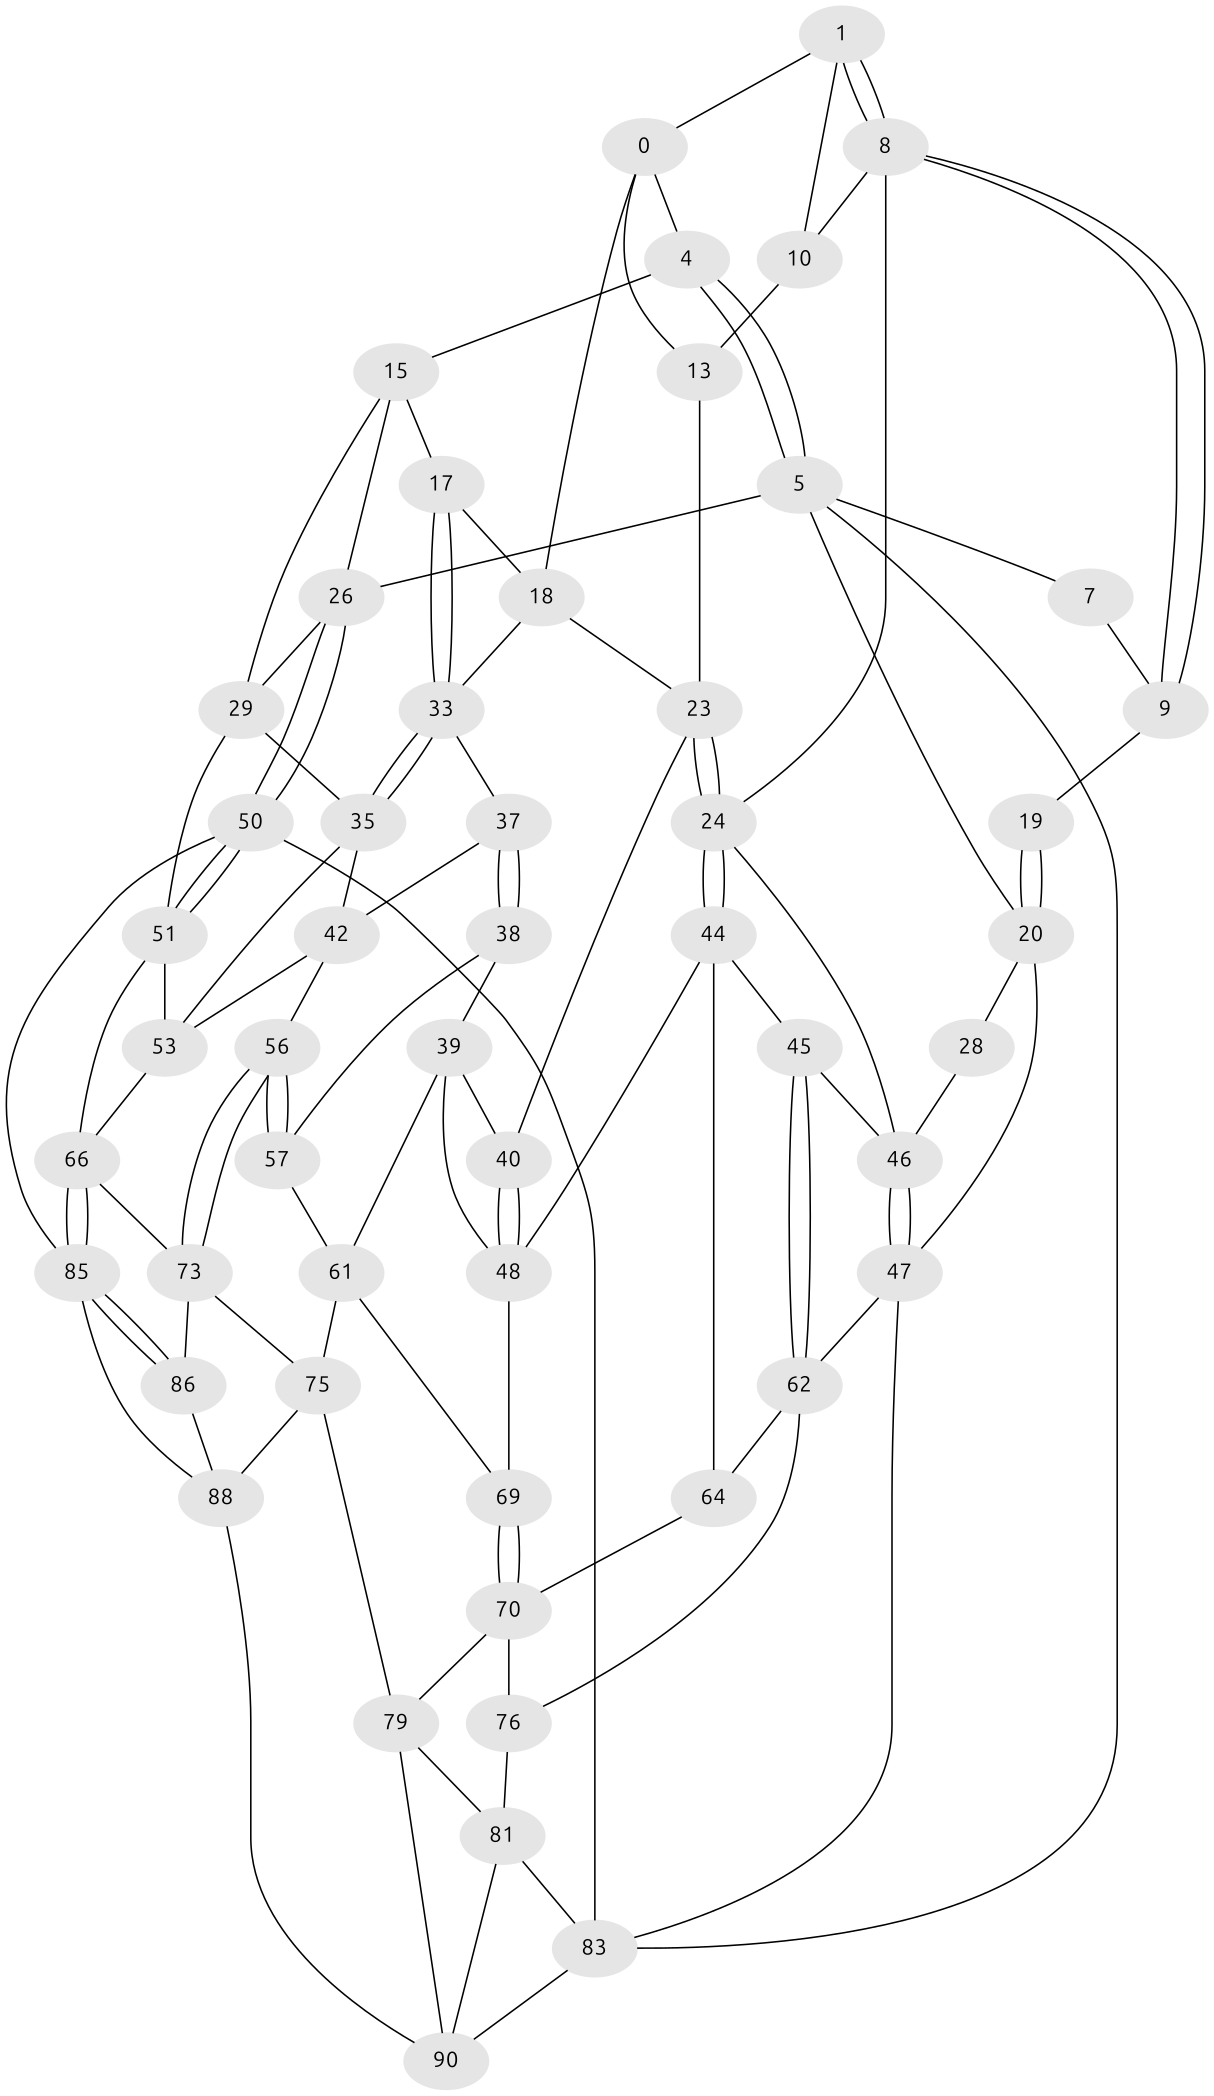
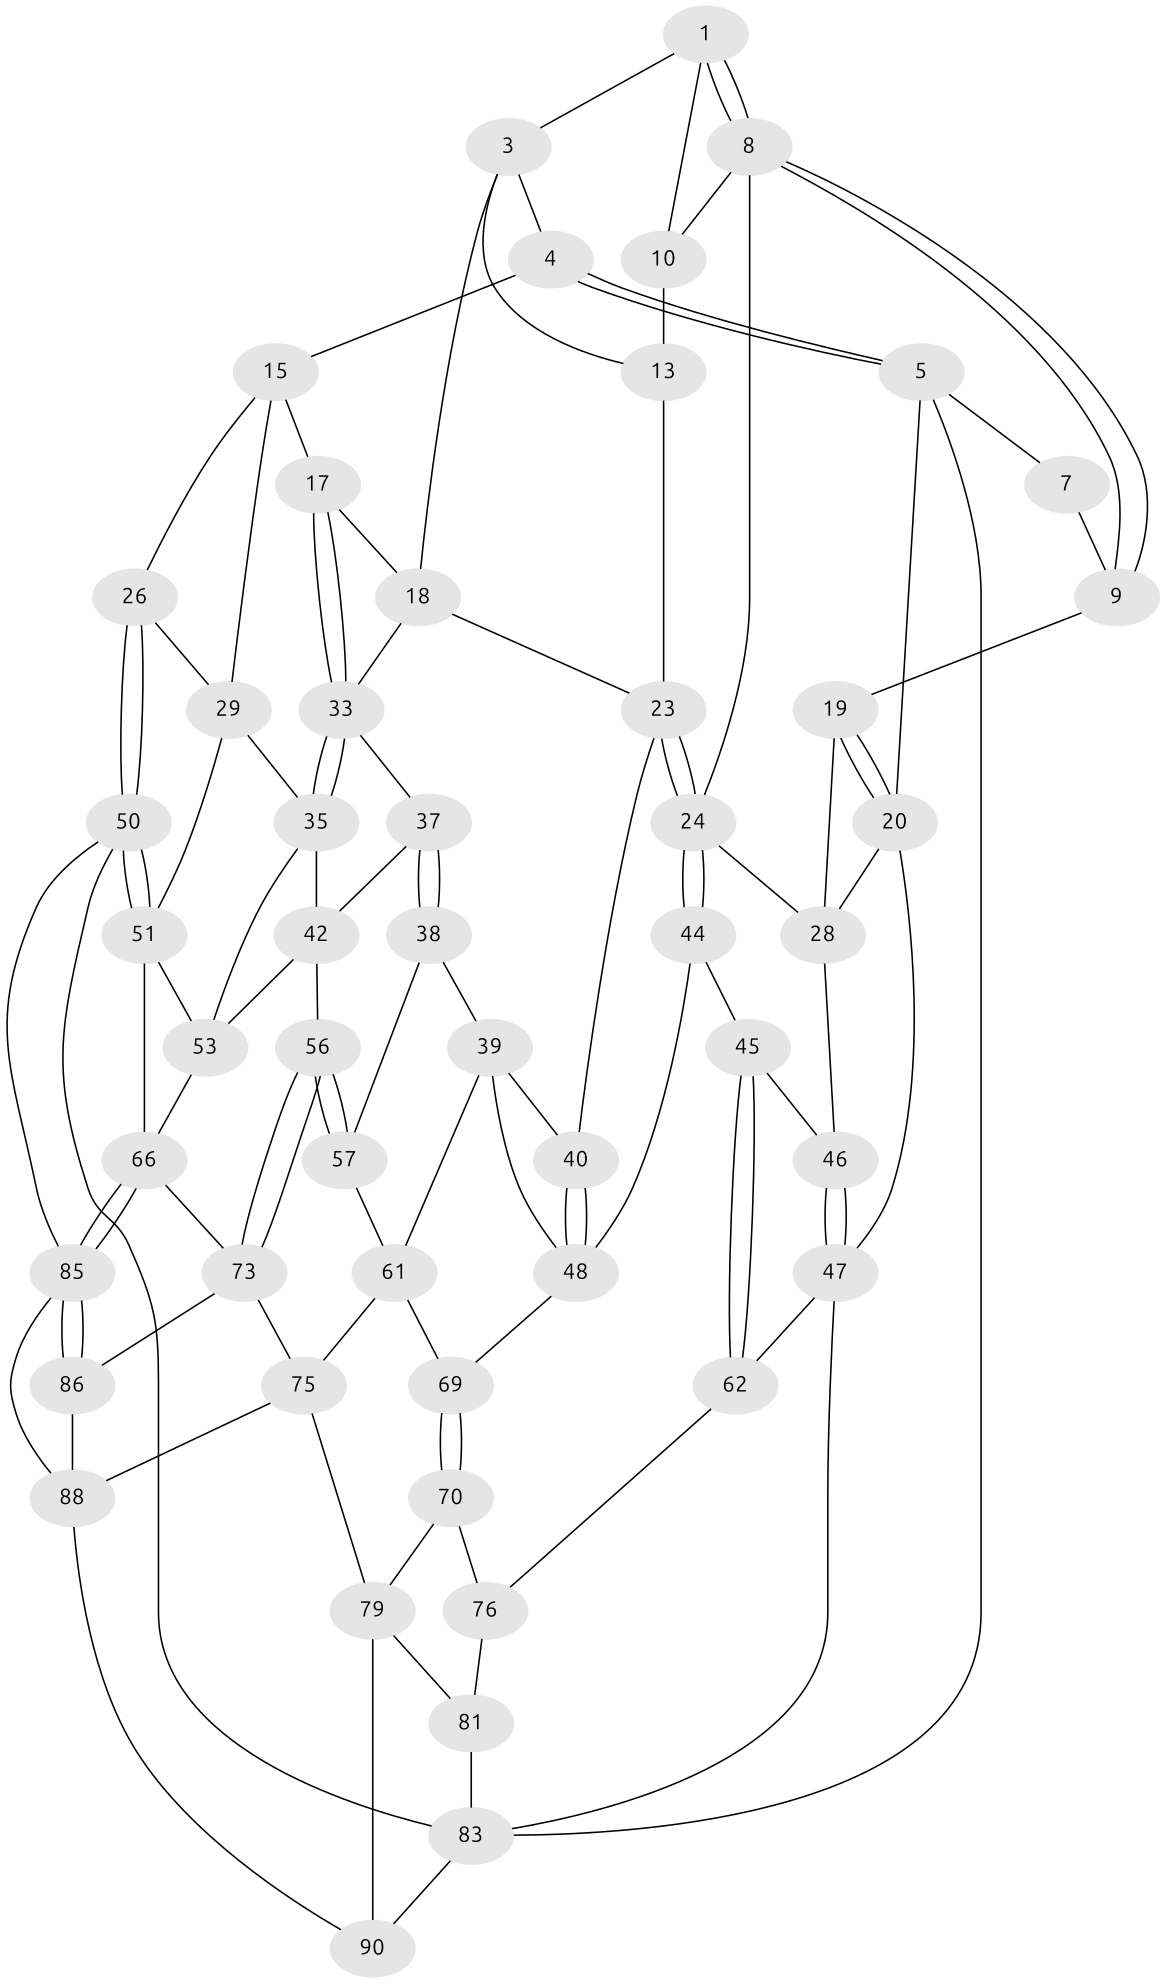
node "0": label "0" -> "3"
edge "5" -- "26": removed
edge "19" -- "28": added
edge "24" -- "46": now "24" -- "28"
node "64": removed
edge "81" -- "90": removed
